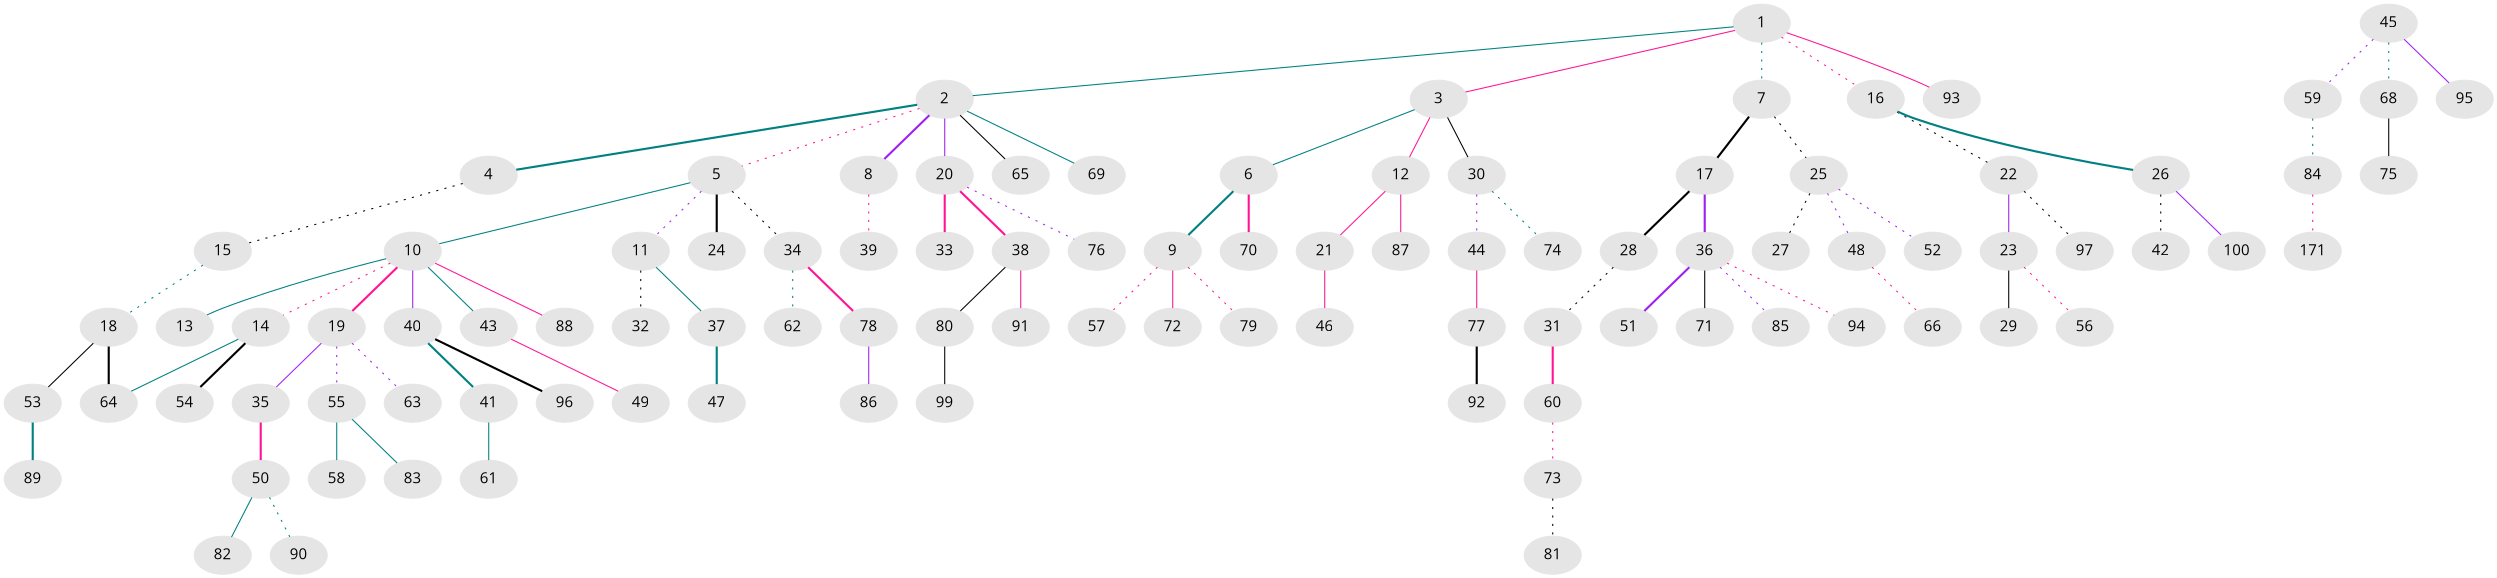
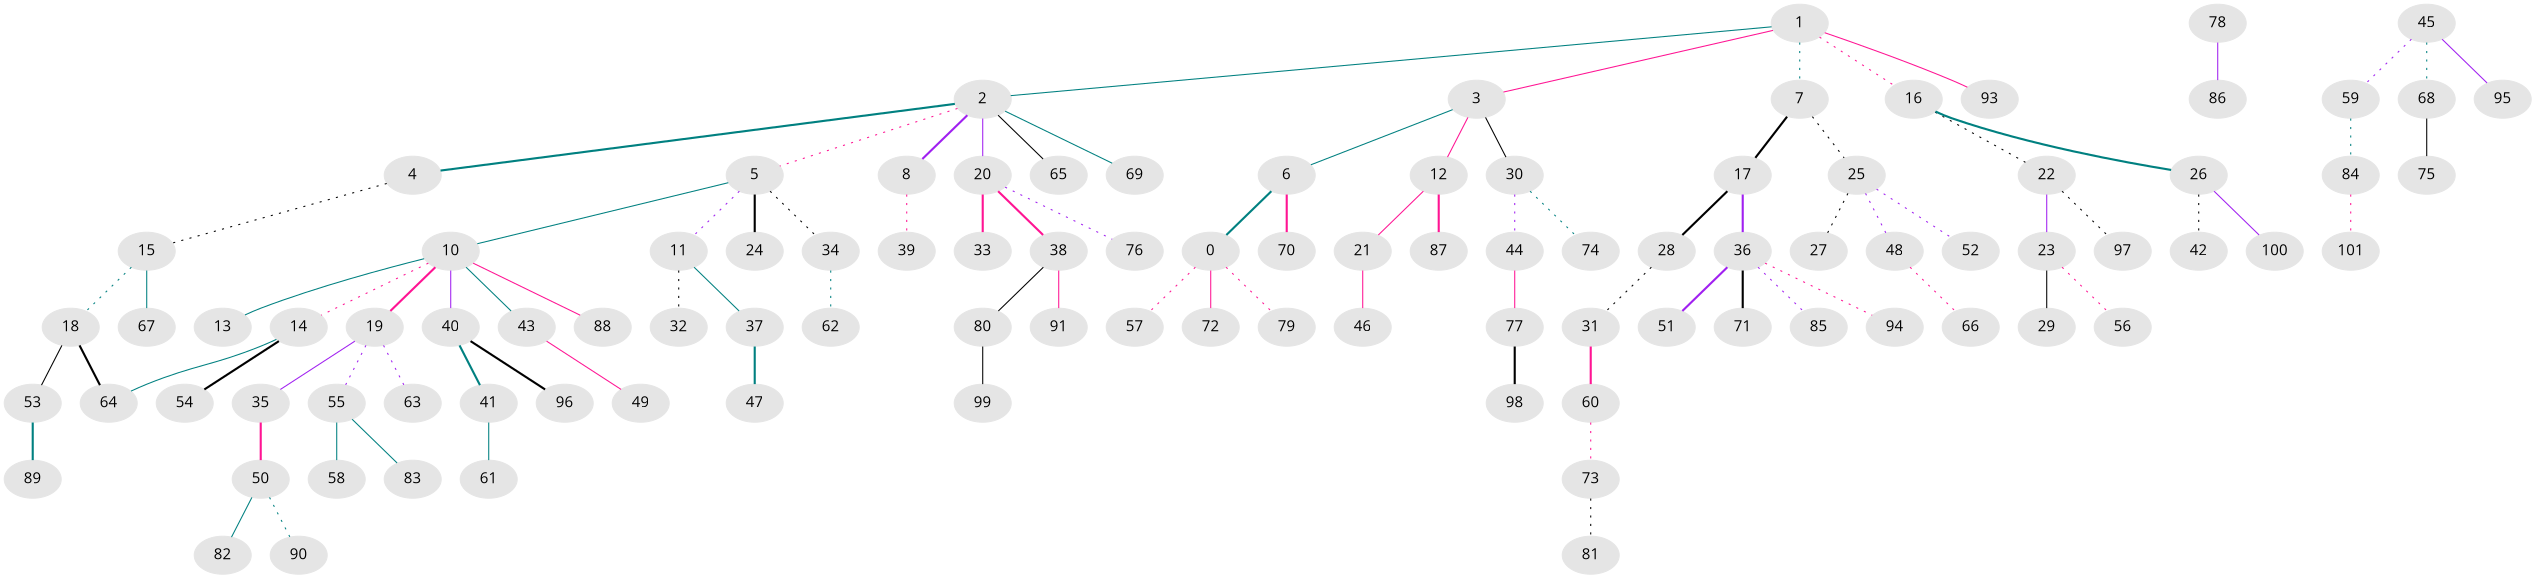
edge "12" -- "87": style solid -> bold
node "9": label "9" -> "0"
node "171": label "171" -> "101"
edge "34" -- "78": removed
edge "36" -- "71": style solid -> bold
node "67": added
node "92": label "92" -> "98"
